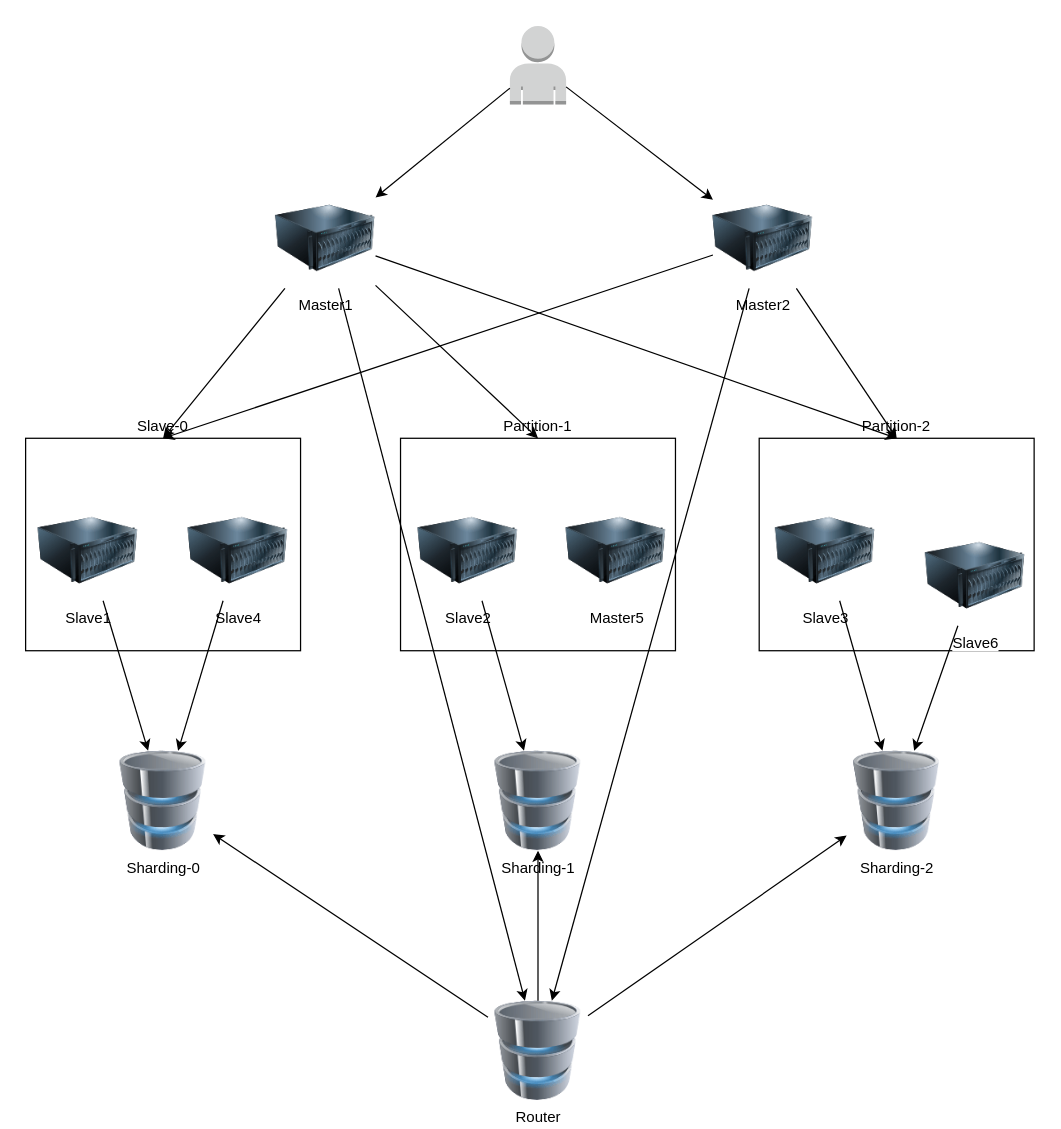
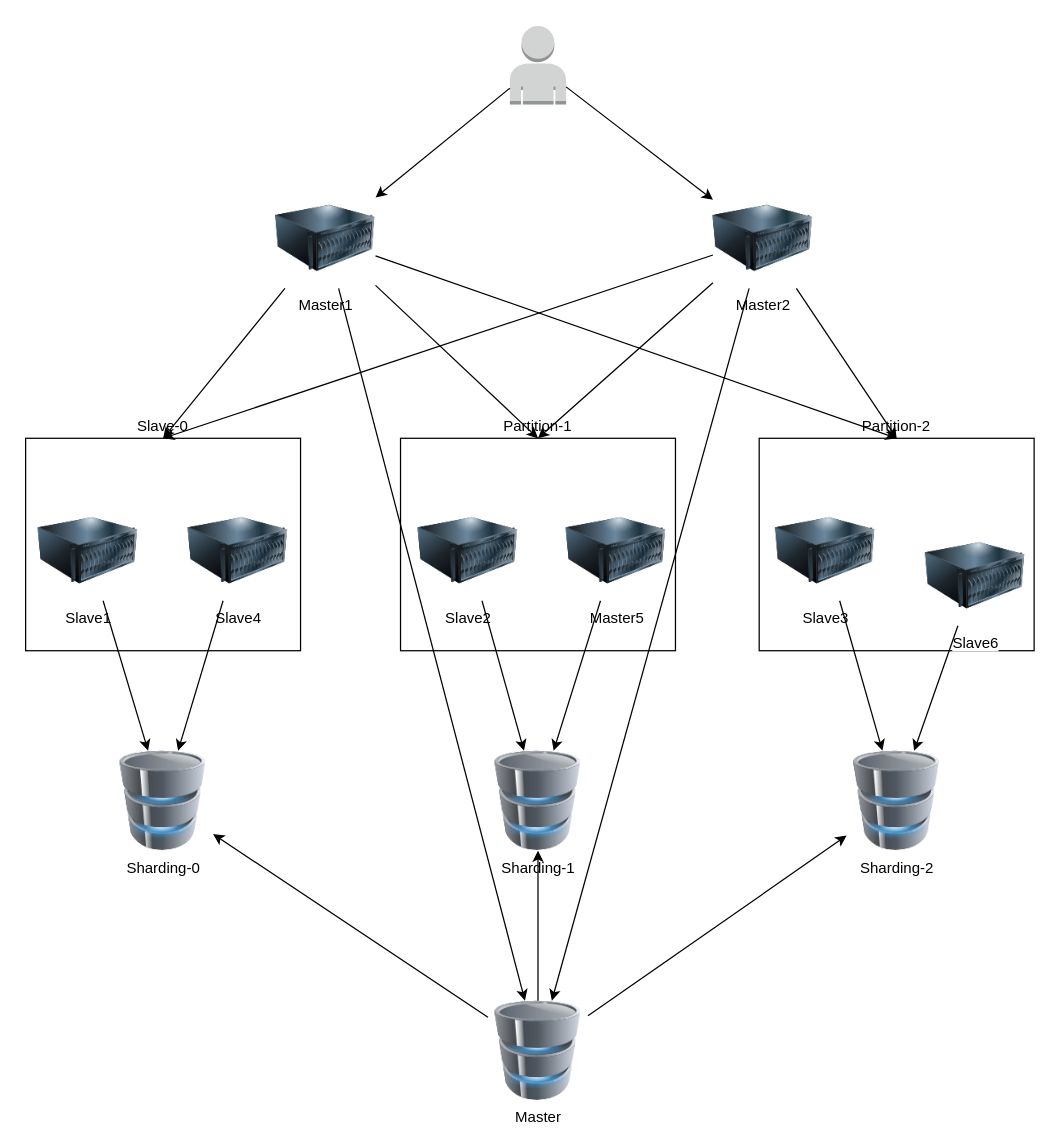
edge "Master2" -> "Partition-1": added
edge "Master5" -> "Sharding-1": added
node "Router": label "Router" -> "Master"
